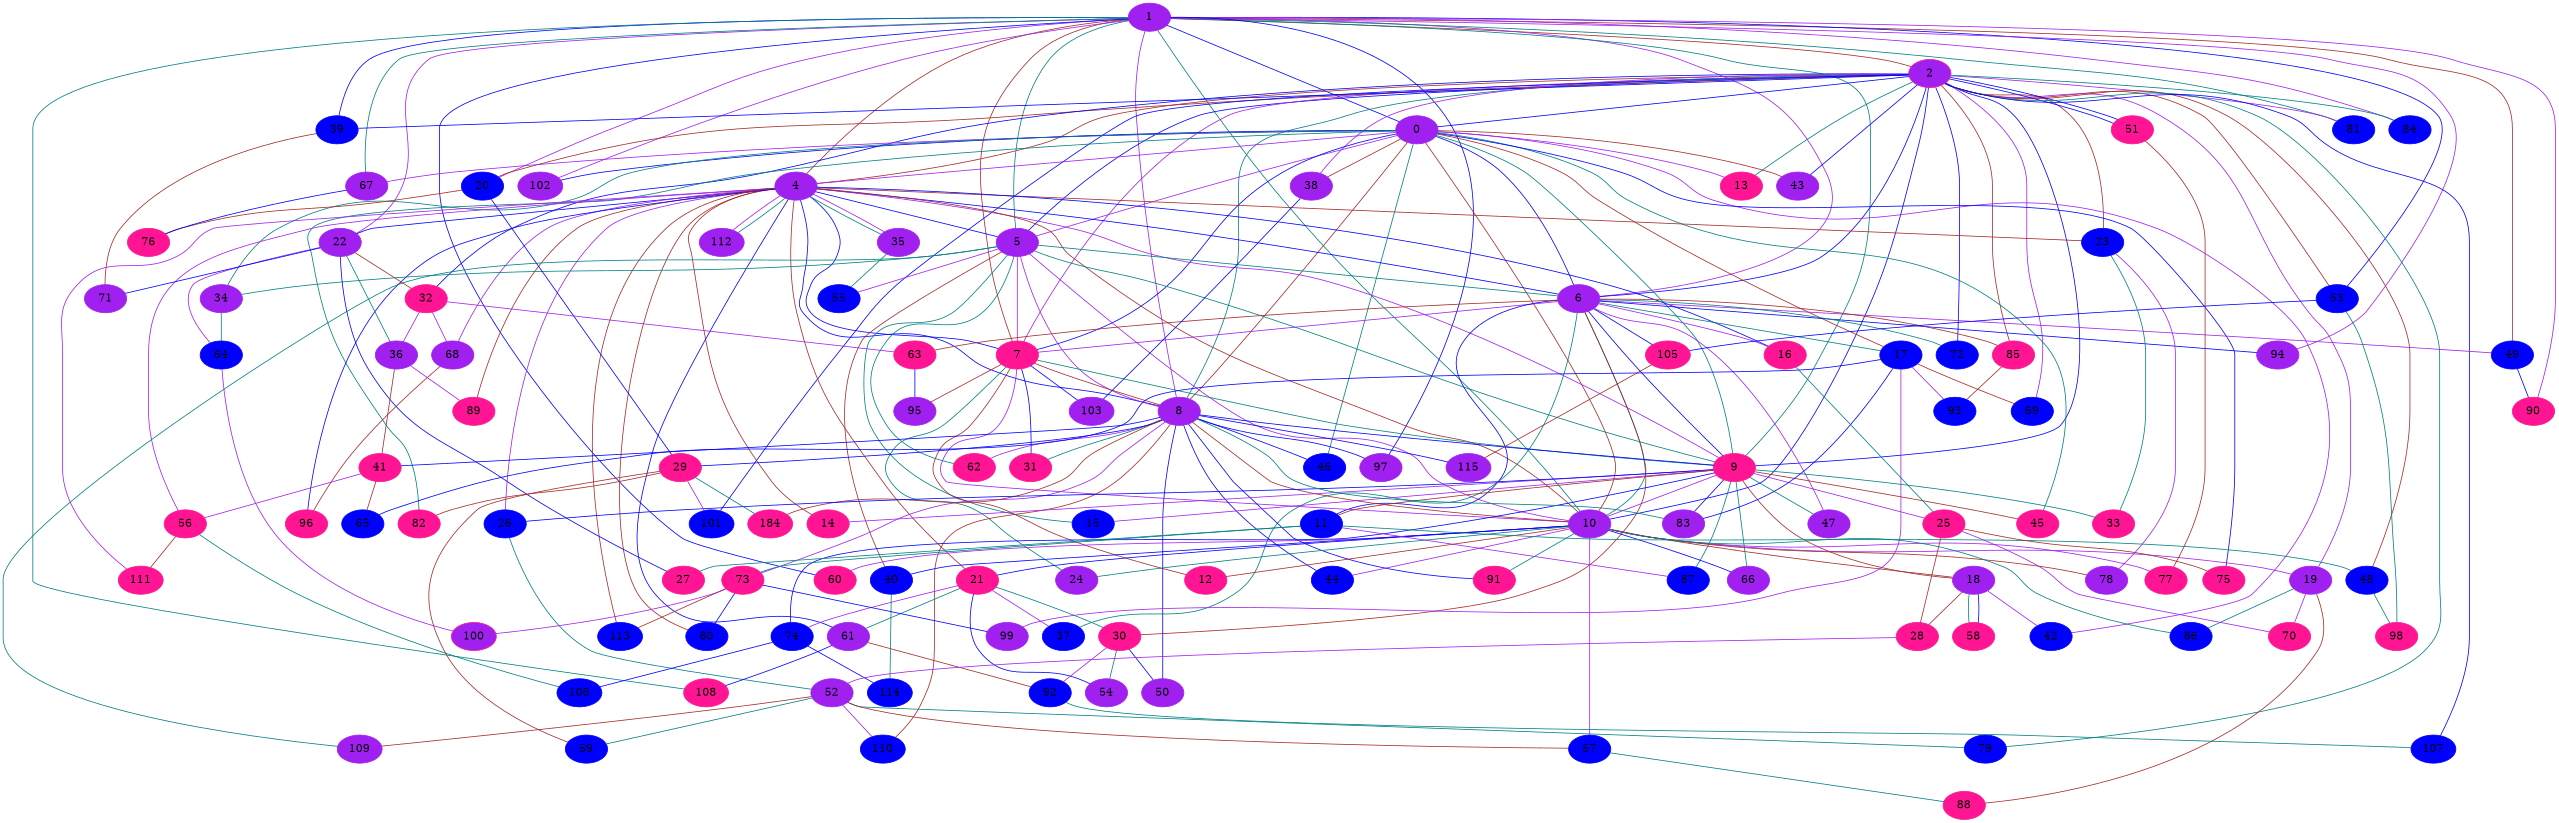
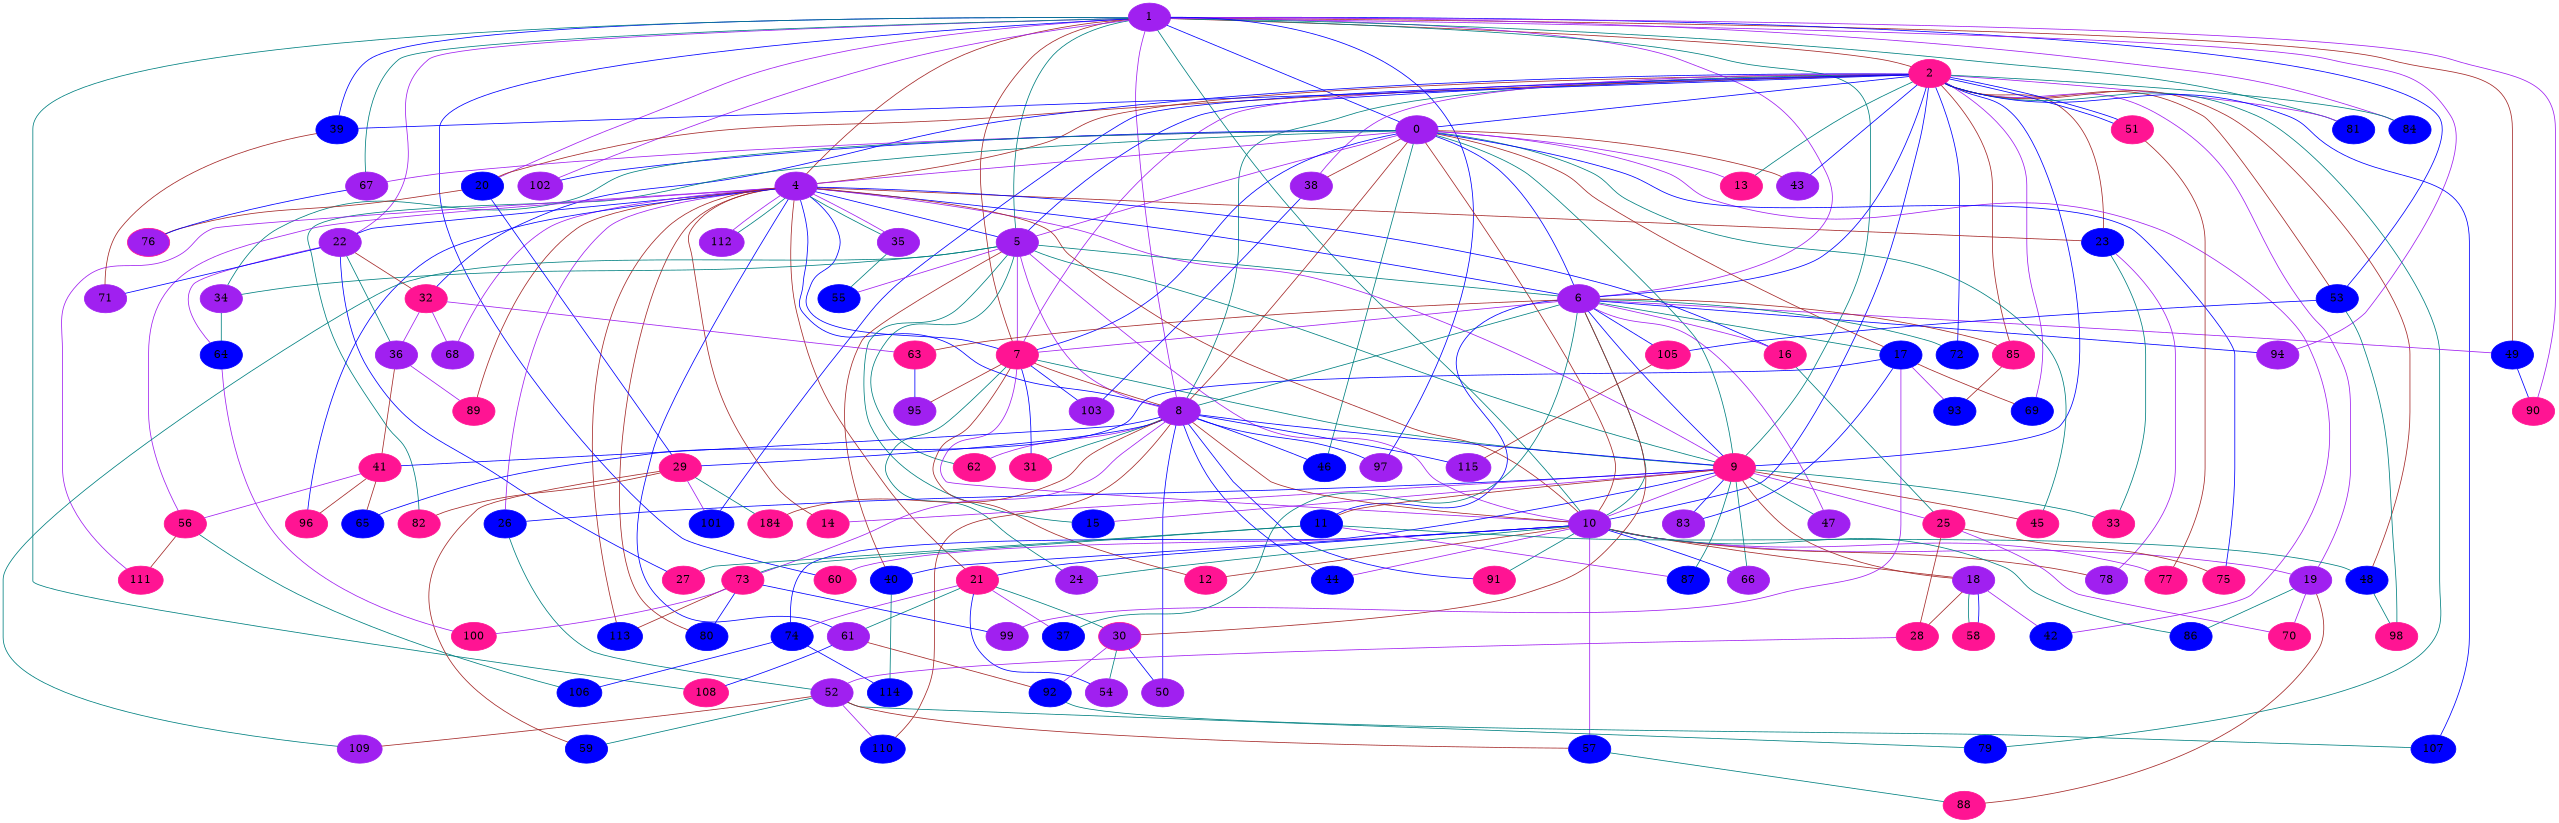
node "2": fillcolor purple -> deeppink
node "76": fillcolor deeppink -> purple
edge "68" -- "96": now "41" -- "96"
edge "8" -- "83": now "8" -- "6"
node "100": fillcolor purple -> deeppink
node "30": fillcolor deeppink -> purple
